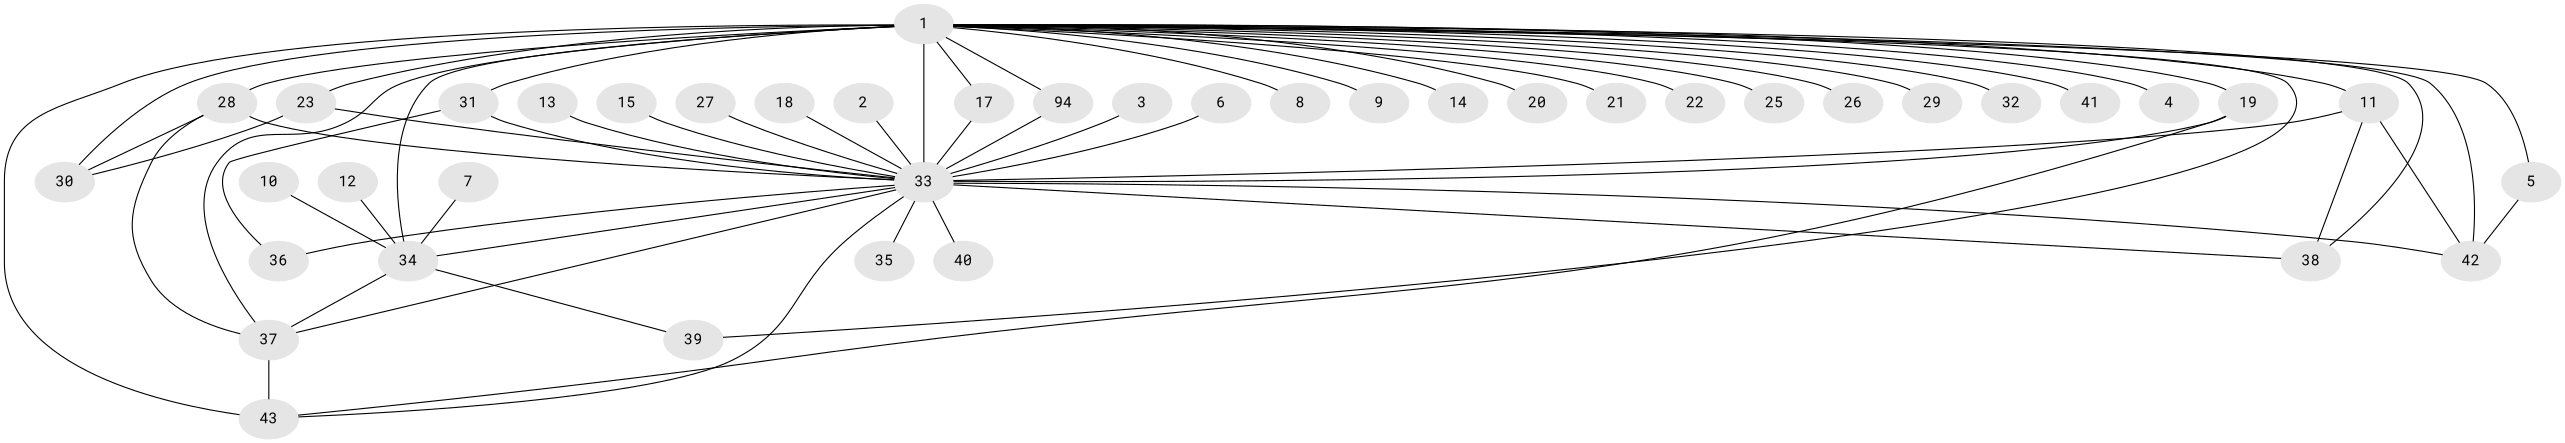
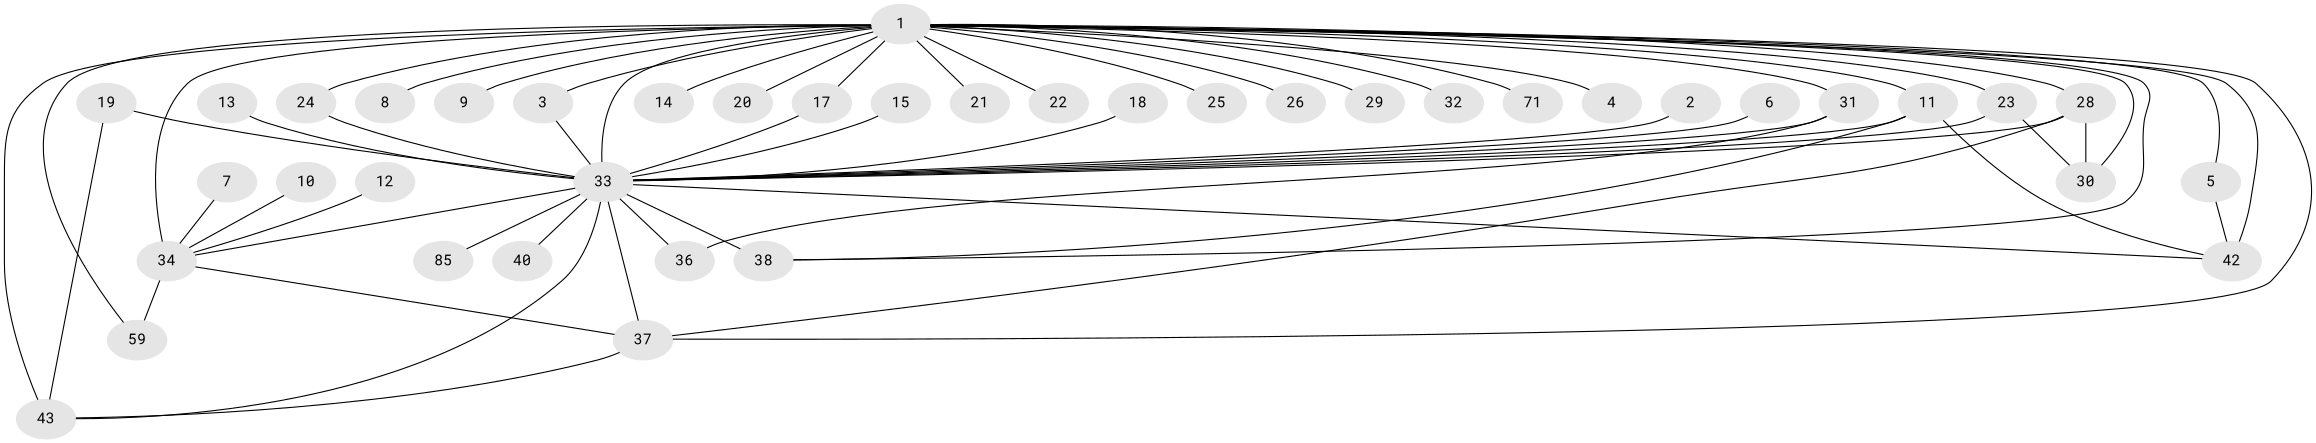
edge "1" -- "19": now "1" -- "3"
node "27": removed
node "94": label "94" -> "24"
node "41": label "41" -> "71"
node "35": label "35" -> "85"
node "39": label "39" -> "59"
